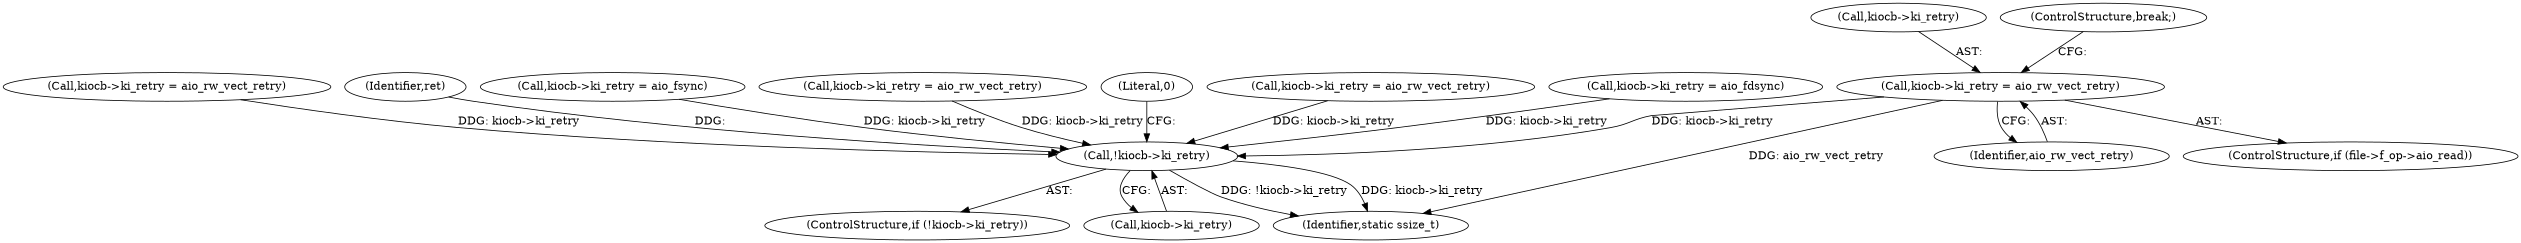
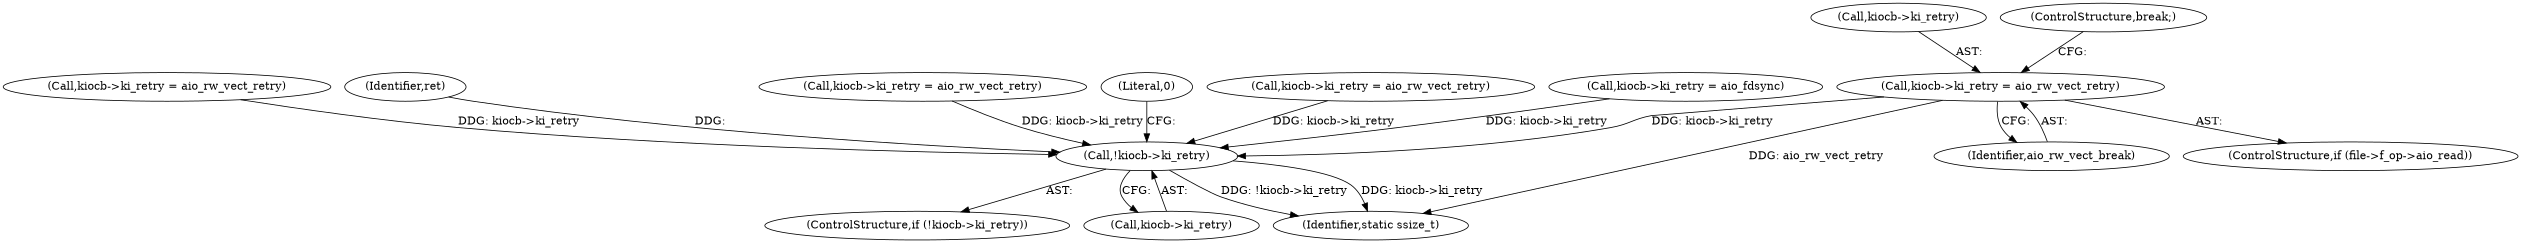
node "(Call,kiocb->ki_retry = aio_fsync)": removed
node "(Identifier,aio_rw_vect_retry)": label "(Identifier,aio_rw_vect_retry)" -> "(Identifier,aio_rw_vect_break)"
